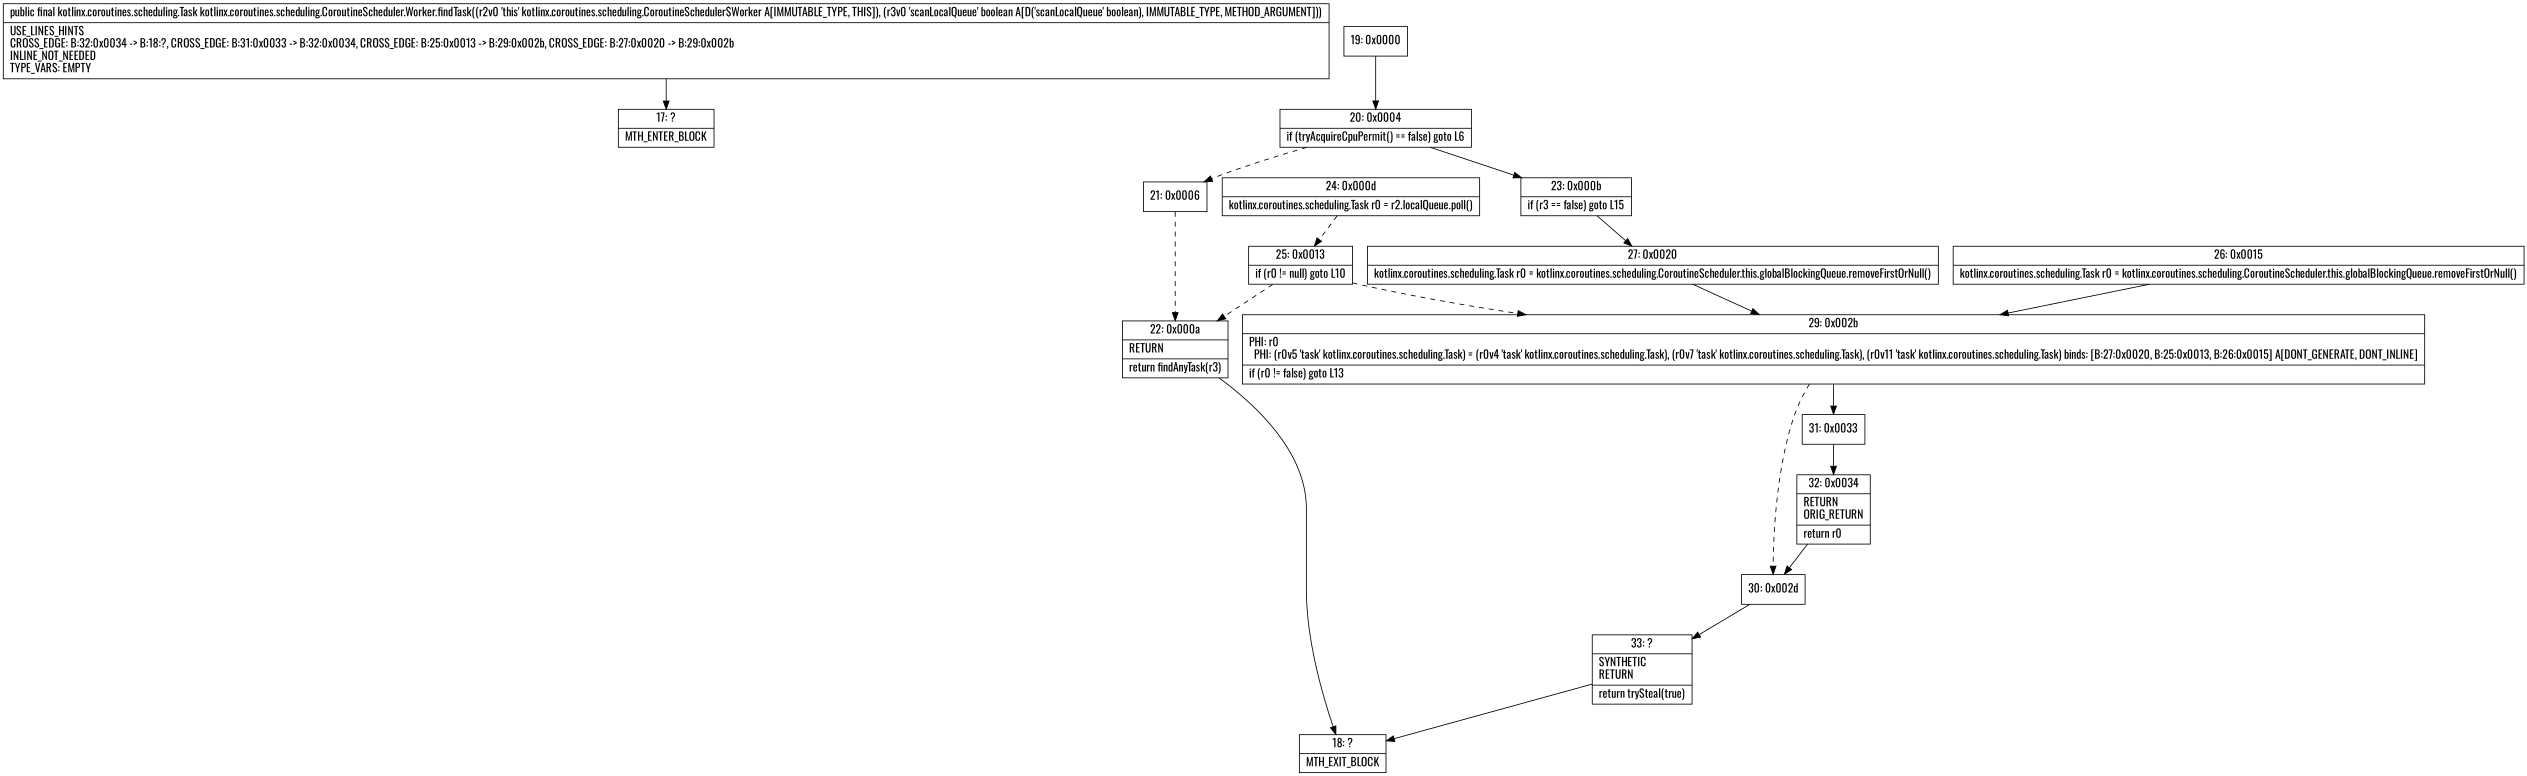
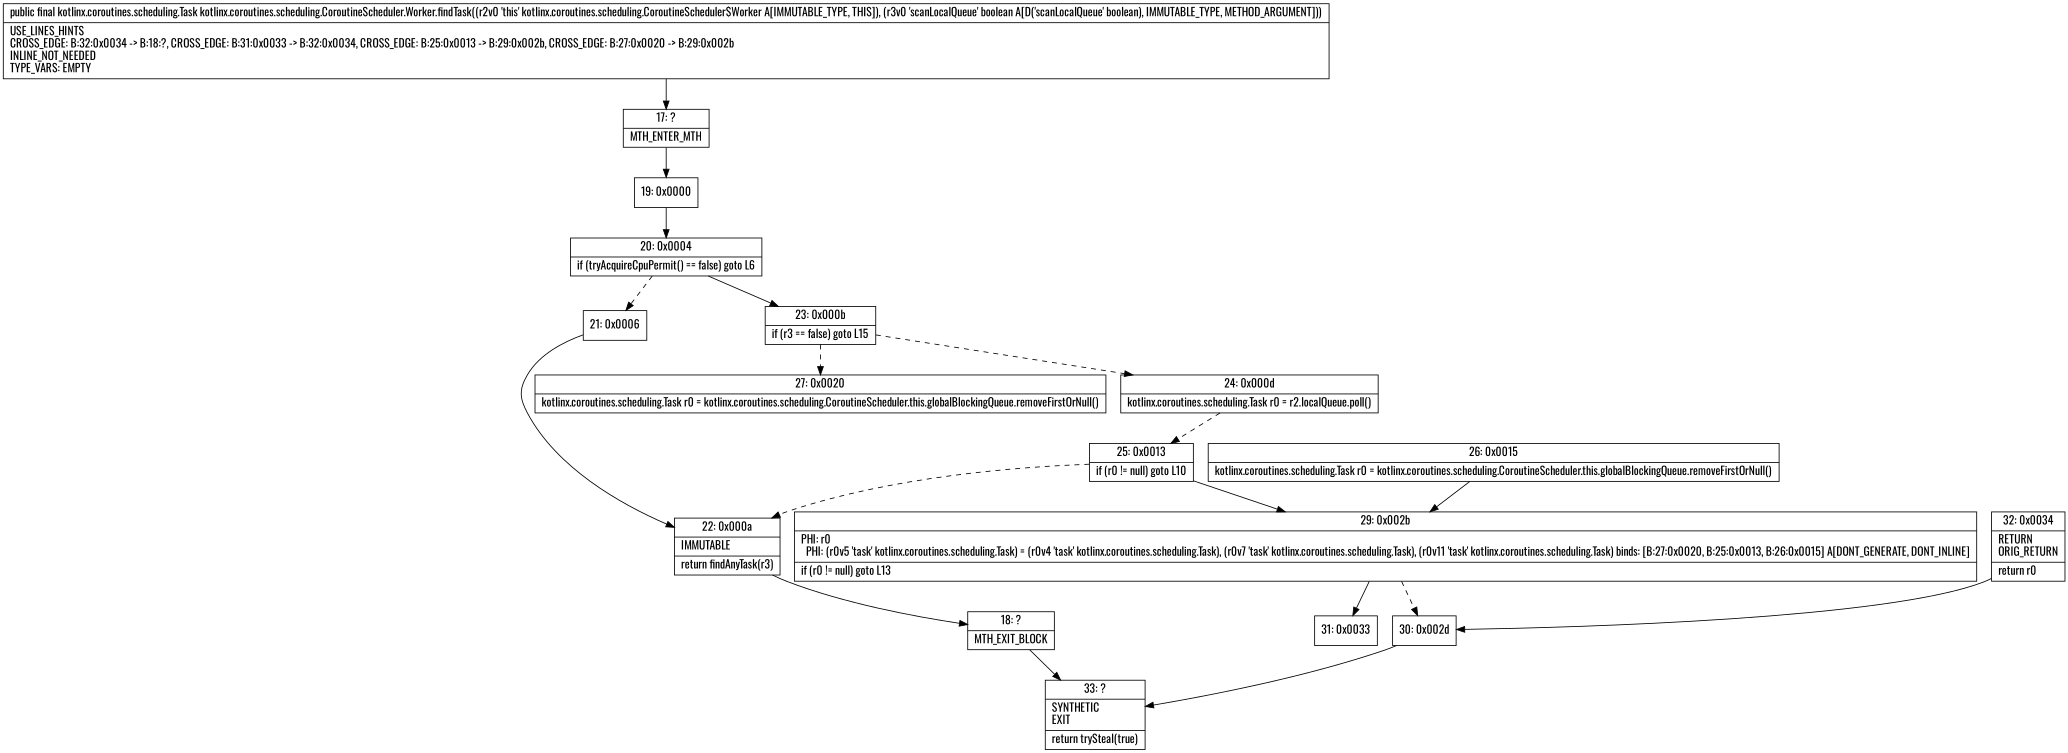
node "17: ?": text "MTH_ENTER_BLOCK" -> "MTH_ENTER_MTH"
edge "17: ?" -> "19: 0x0000": added
edge "23: 0x000b" -> "27: 0x0020": style solid -> dashed
edge "21: 0x0006" -> "22: 0x000a": style dashed -> solid
edge "27: 0x0020" -> "29: 0x002b": removed
edge "25: 0x0013" -> "29: 0x002b": style dashed -> solid
node "22: 0x000a": text "RETURN" -> "IMMUTABLE"
edge "23: 0x000b" -> "24: 0x000d": added
node "29: 0x002b": text "if (r0 != false) goto L13" -> "if (r0 != null) goto L13"
edge "31: 0x0033" -> "32: 0x0034": removed
node "33: ?": text "RETURN" -> "EXIT"
edge "33: ?" -> "18: ?": reversed
